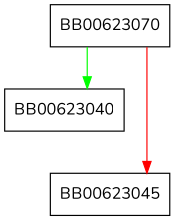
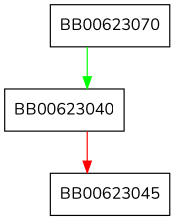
edge "BB00623070" -> "BB00623045": now "BB00623040" -> "BB00623045"
